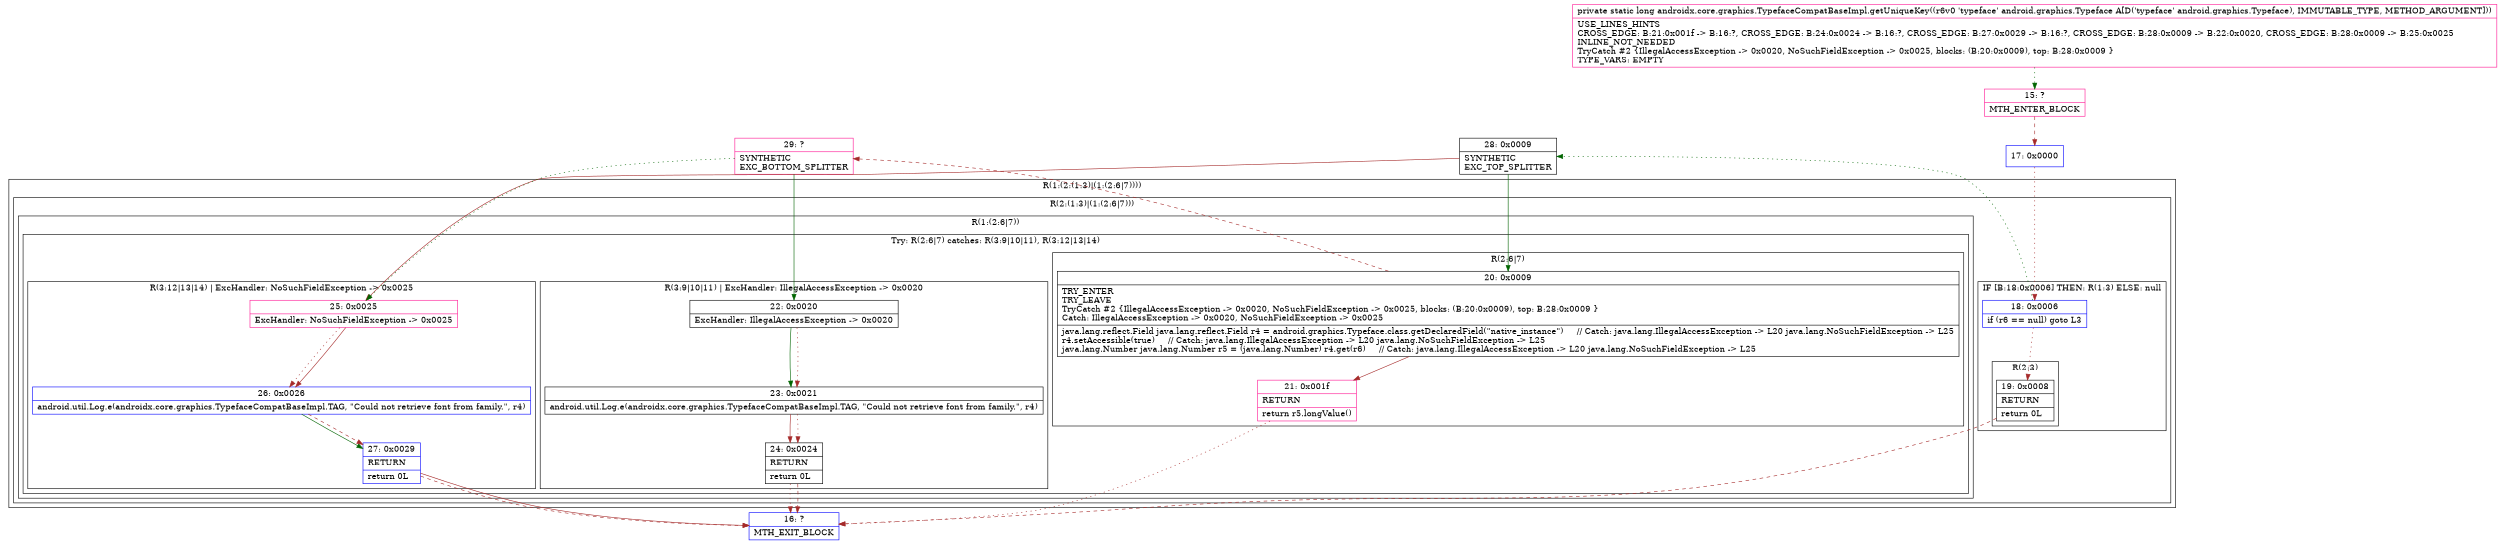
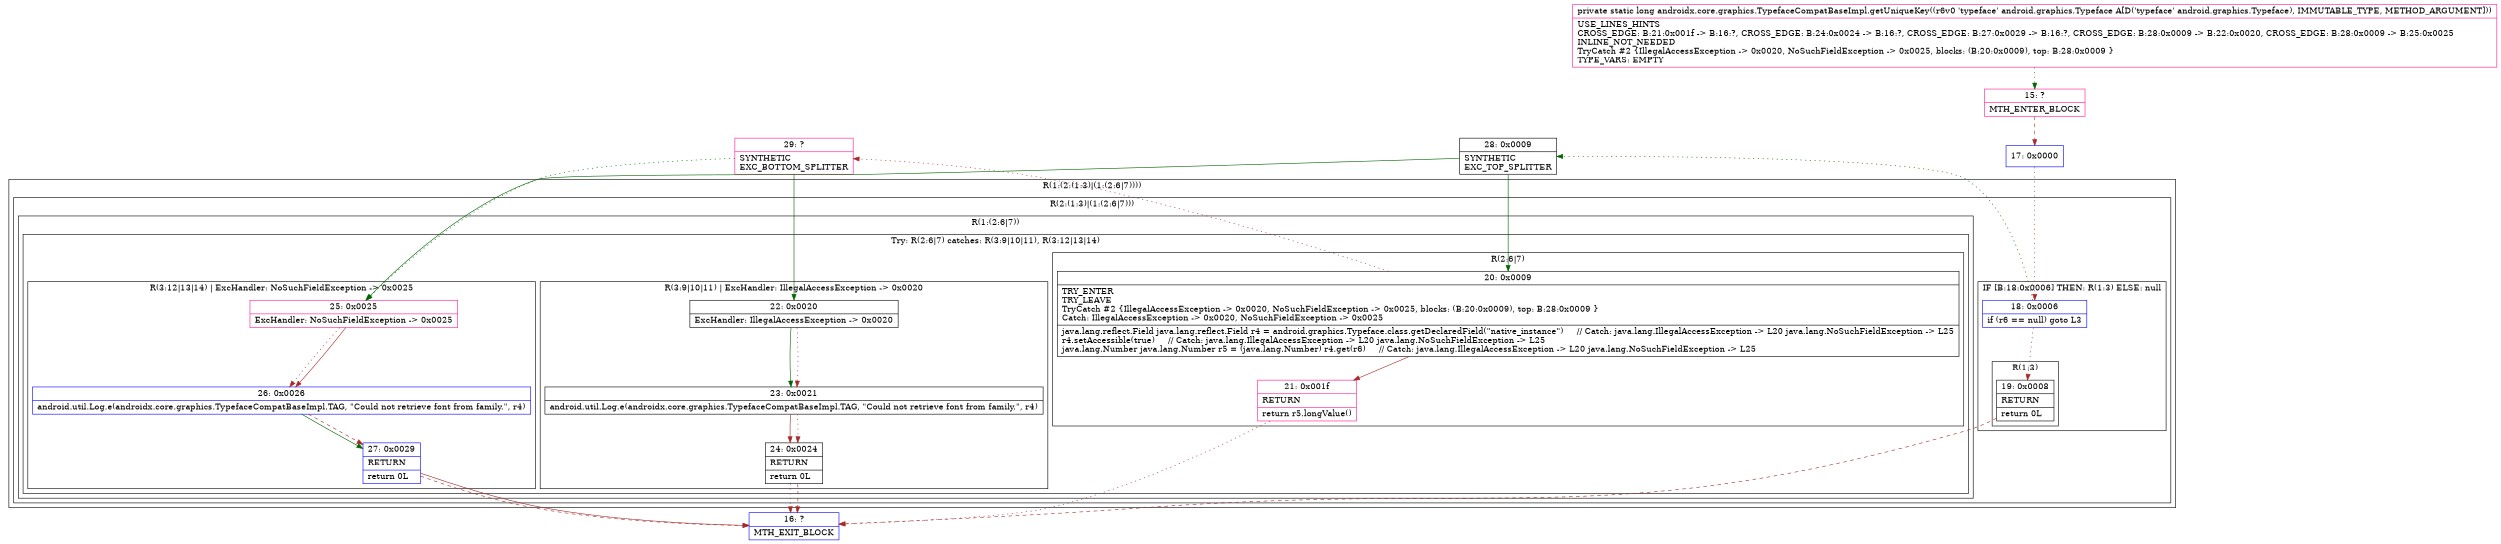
edge "28: 0x0009" -> "25: 0x0025": color brown -> darkgreen
edge "20: 0x0009" -> "29: ?": style dashed -> dotted
cluster "R(2:3)": label "R(2:3)" -> "R(1:3)"
